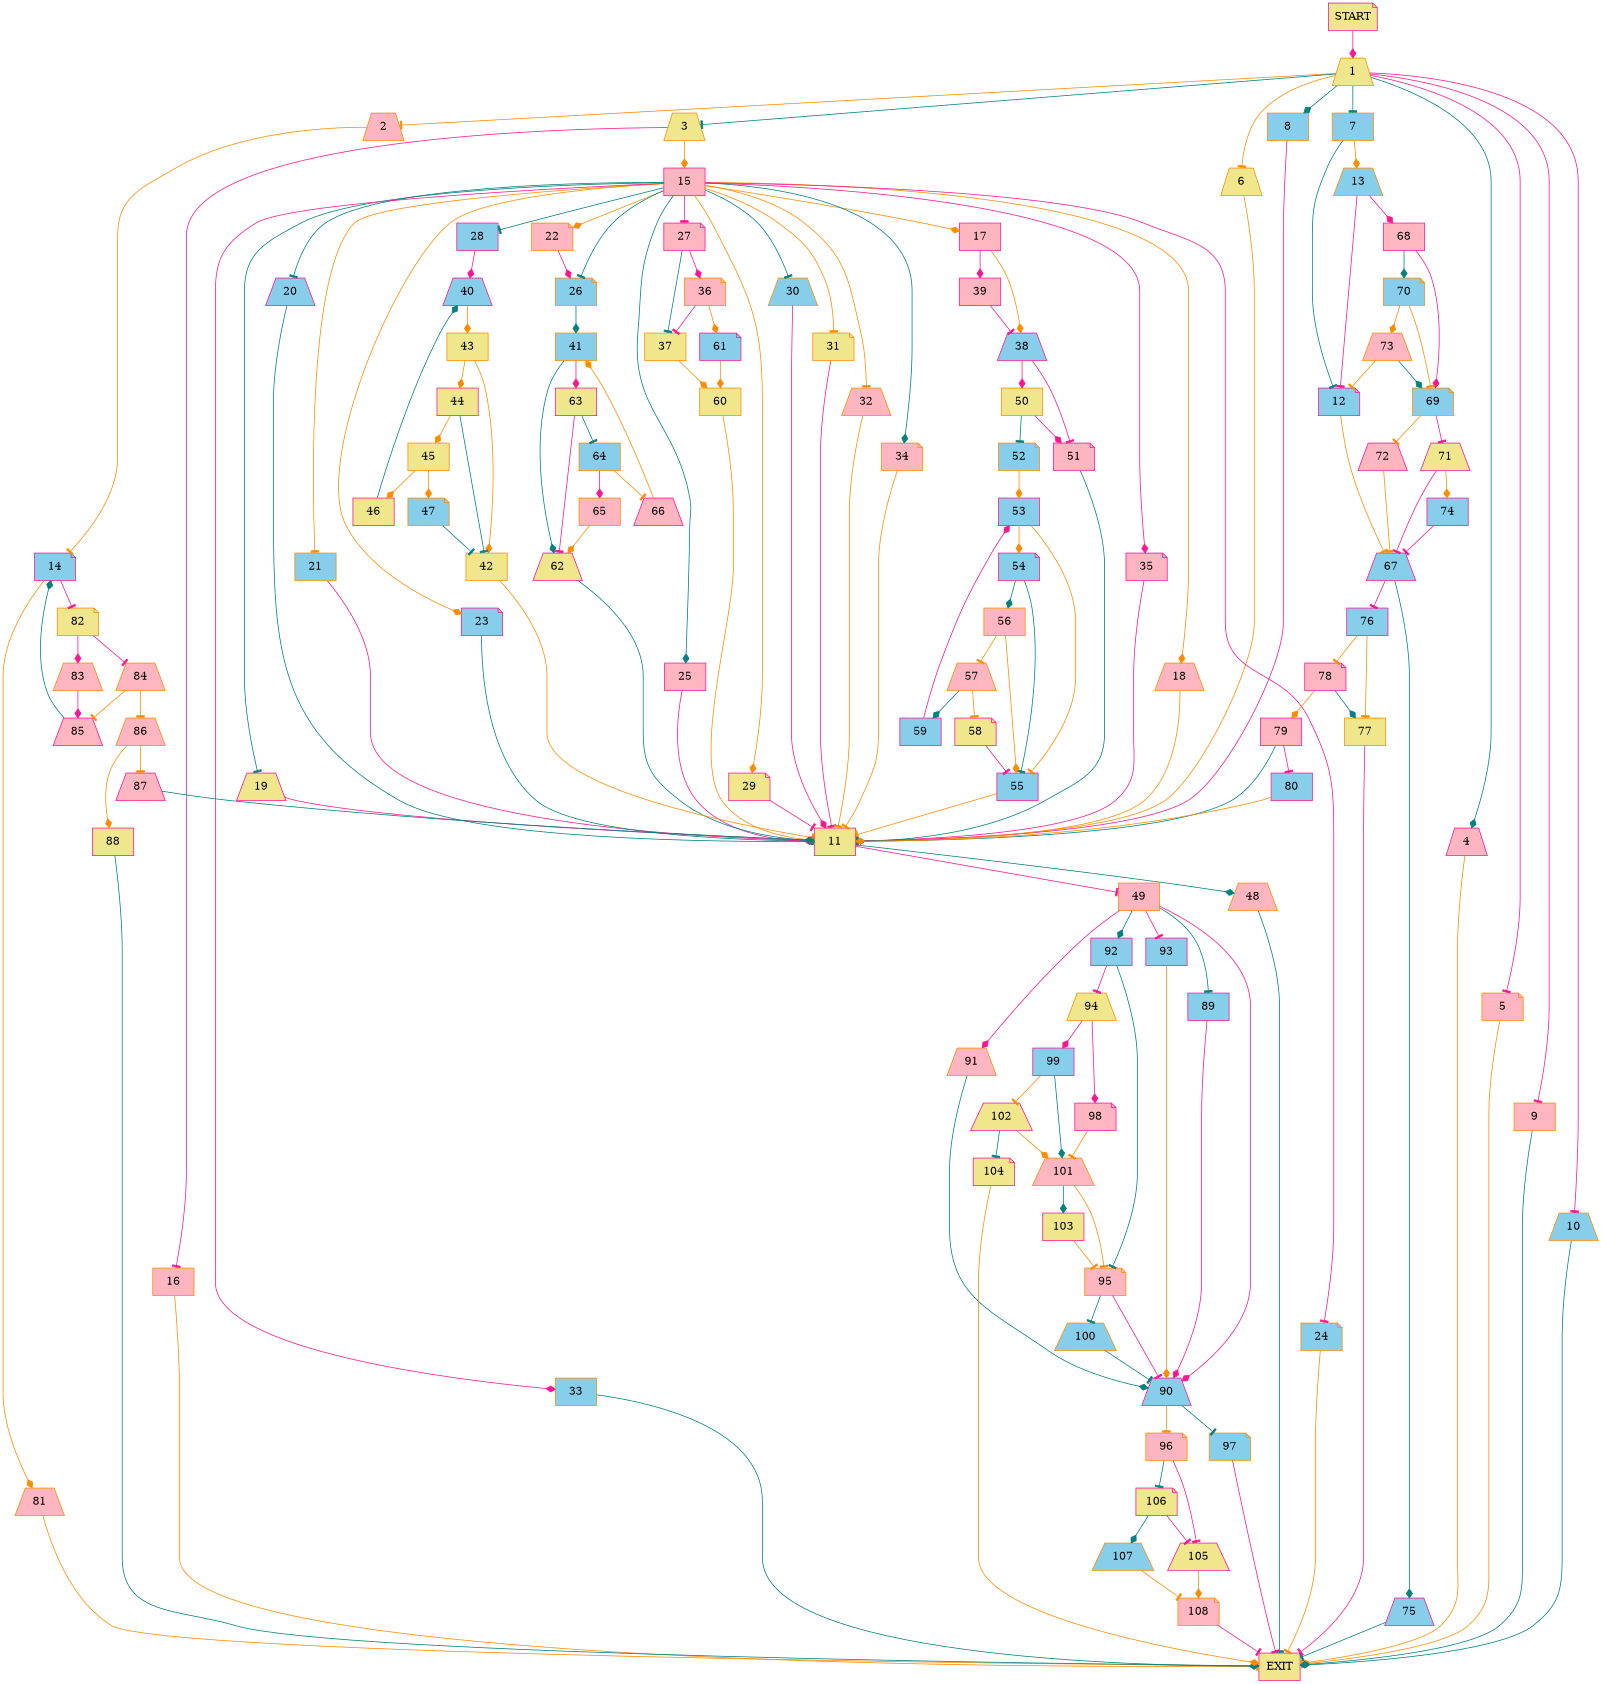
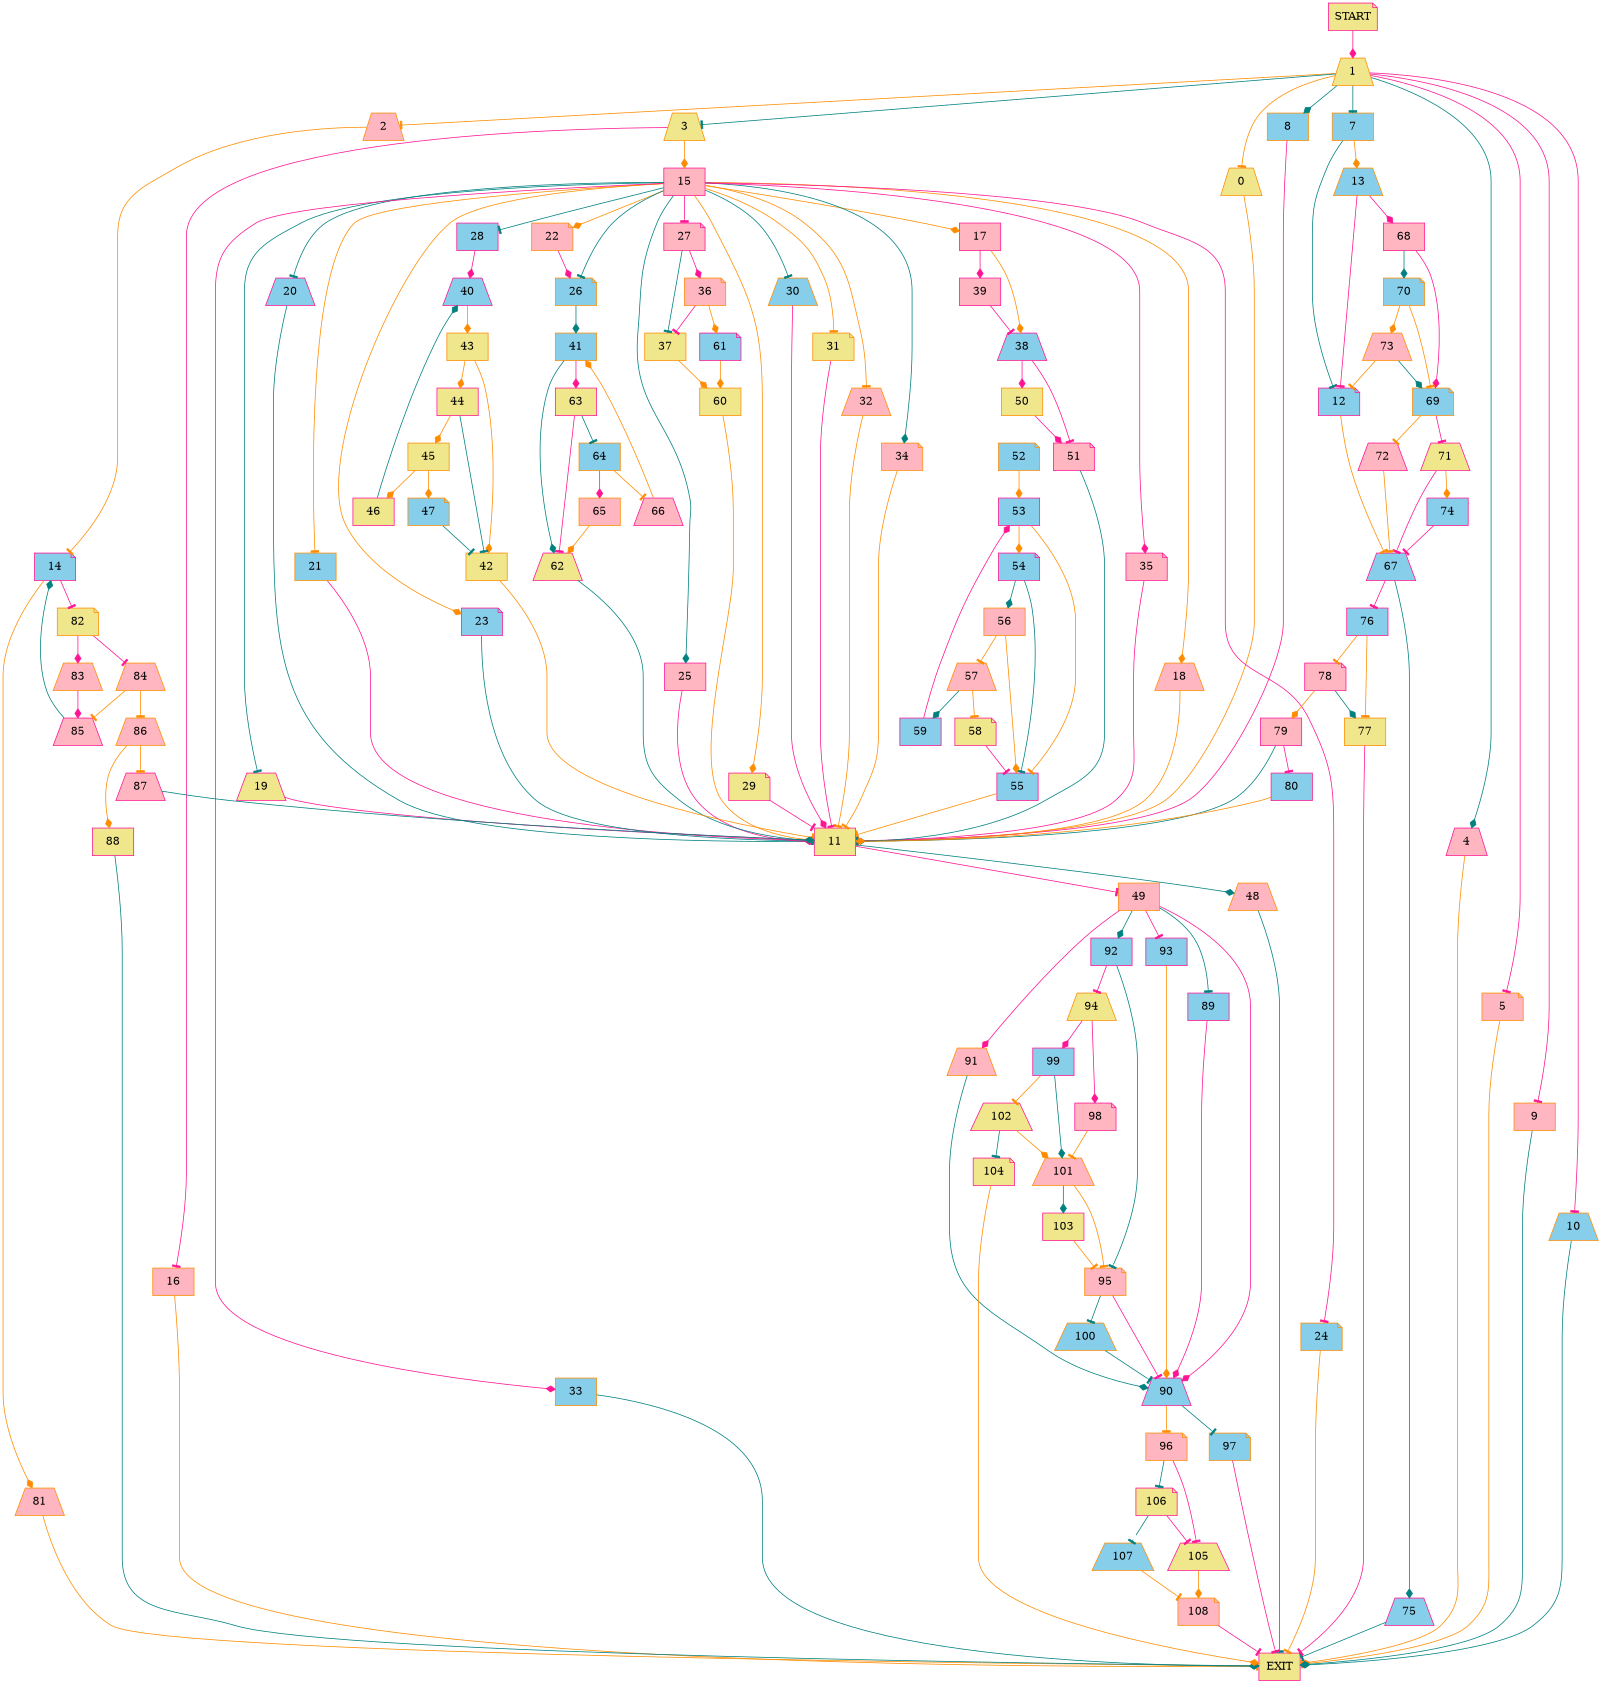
node "6": label "6" -> "0"
edge "50" -> "52": removed
edge "106" -> "107": arrowhead diamond -> tee
